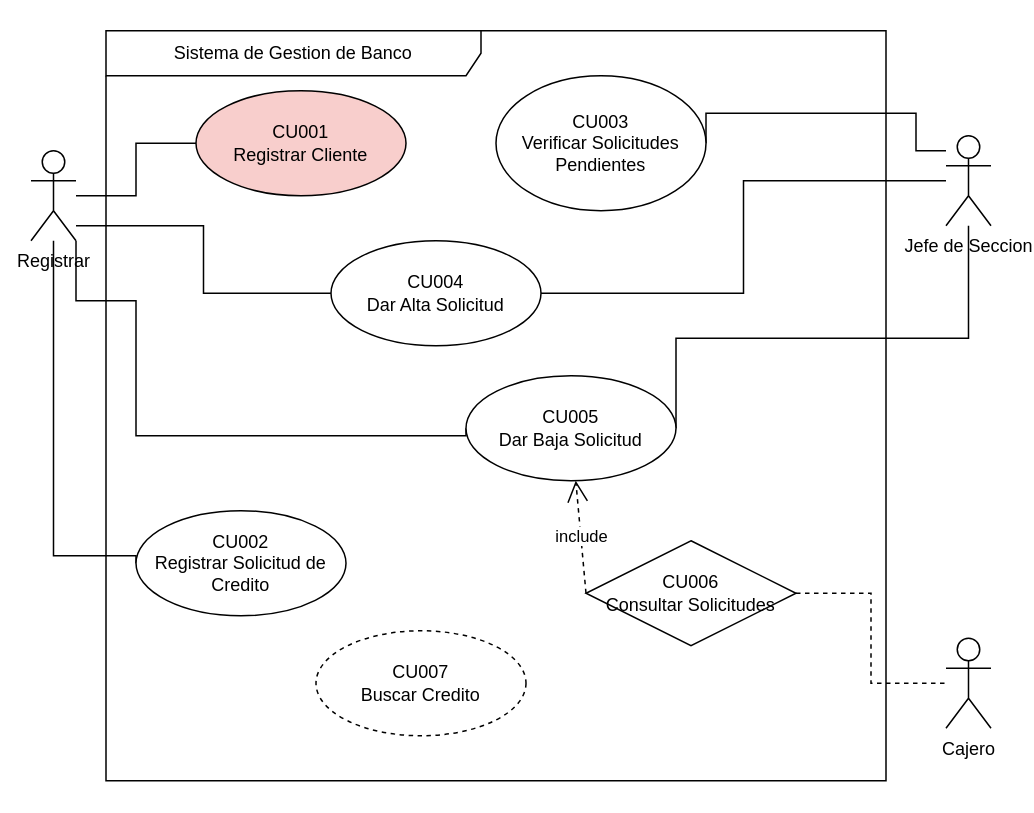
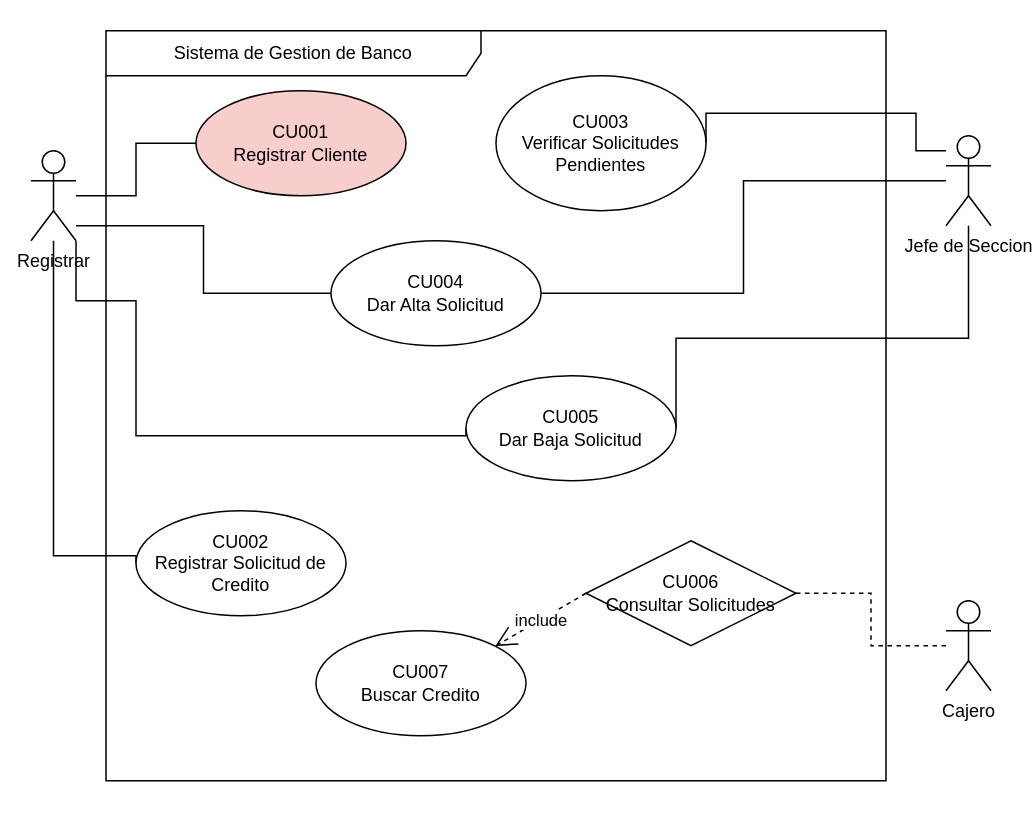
edge "CU006 Consultar Solicitudes" -> "CU005 Dar Baja Solicitud": now "CU006 Consultar Solicitudes" -> "CU007 Buscar Credito"
node "CU007 Buscar Credito": style dashed -> solid
node "Cajero": moved (968, 683) -> (968, 646)
